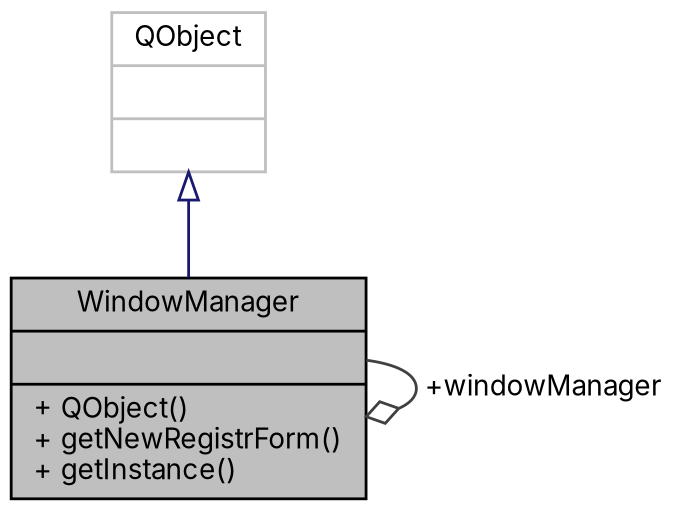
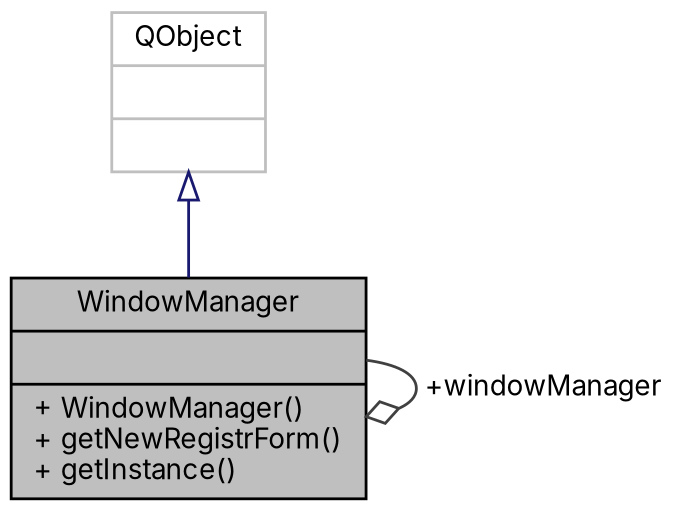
node "WindowManager": text "+ QObject()" -> "+ WindowManager()"
